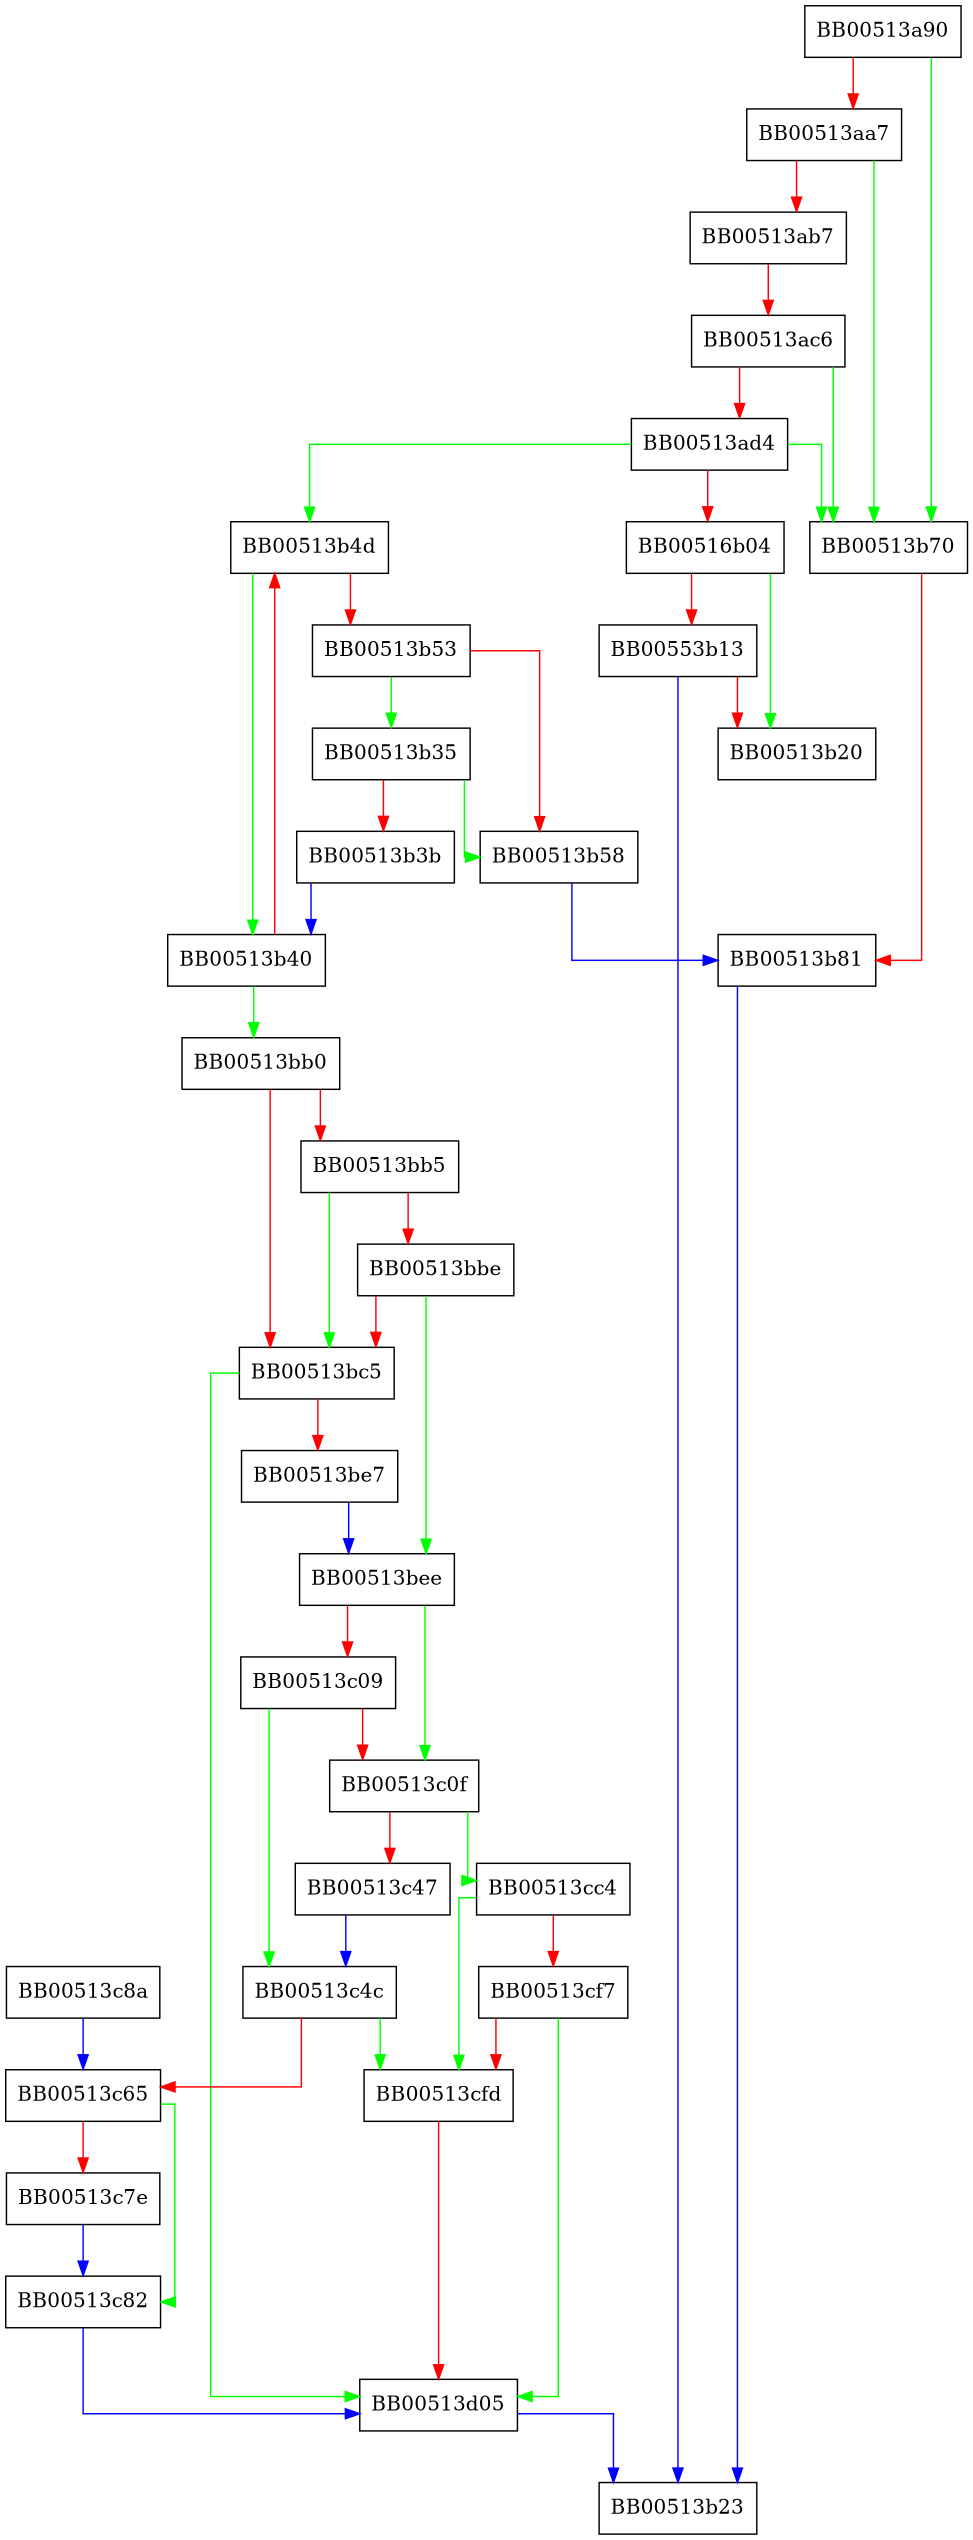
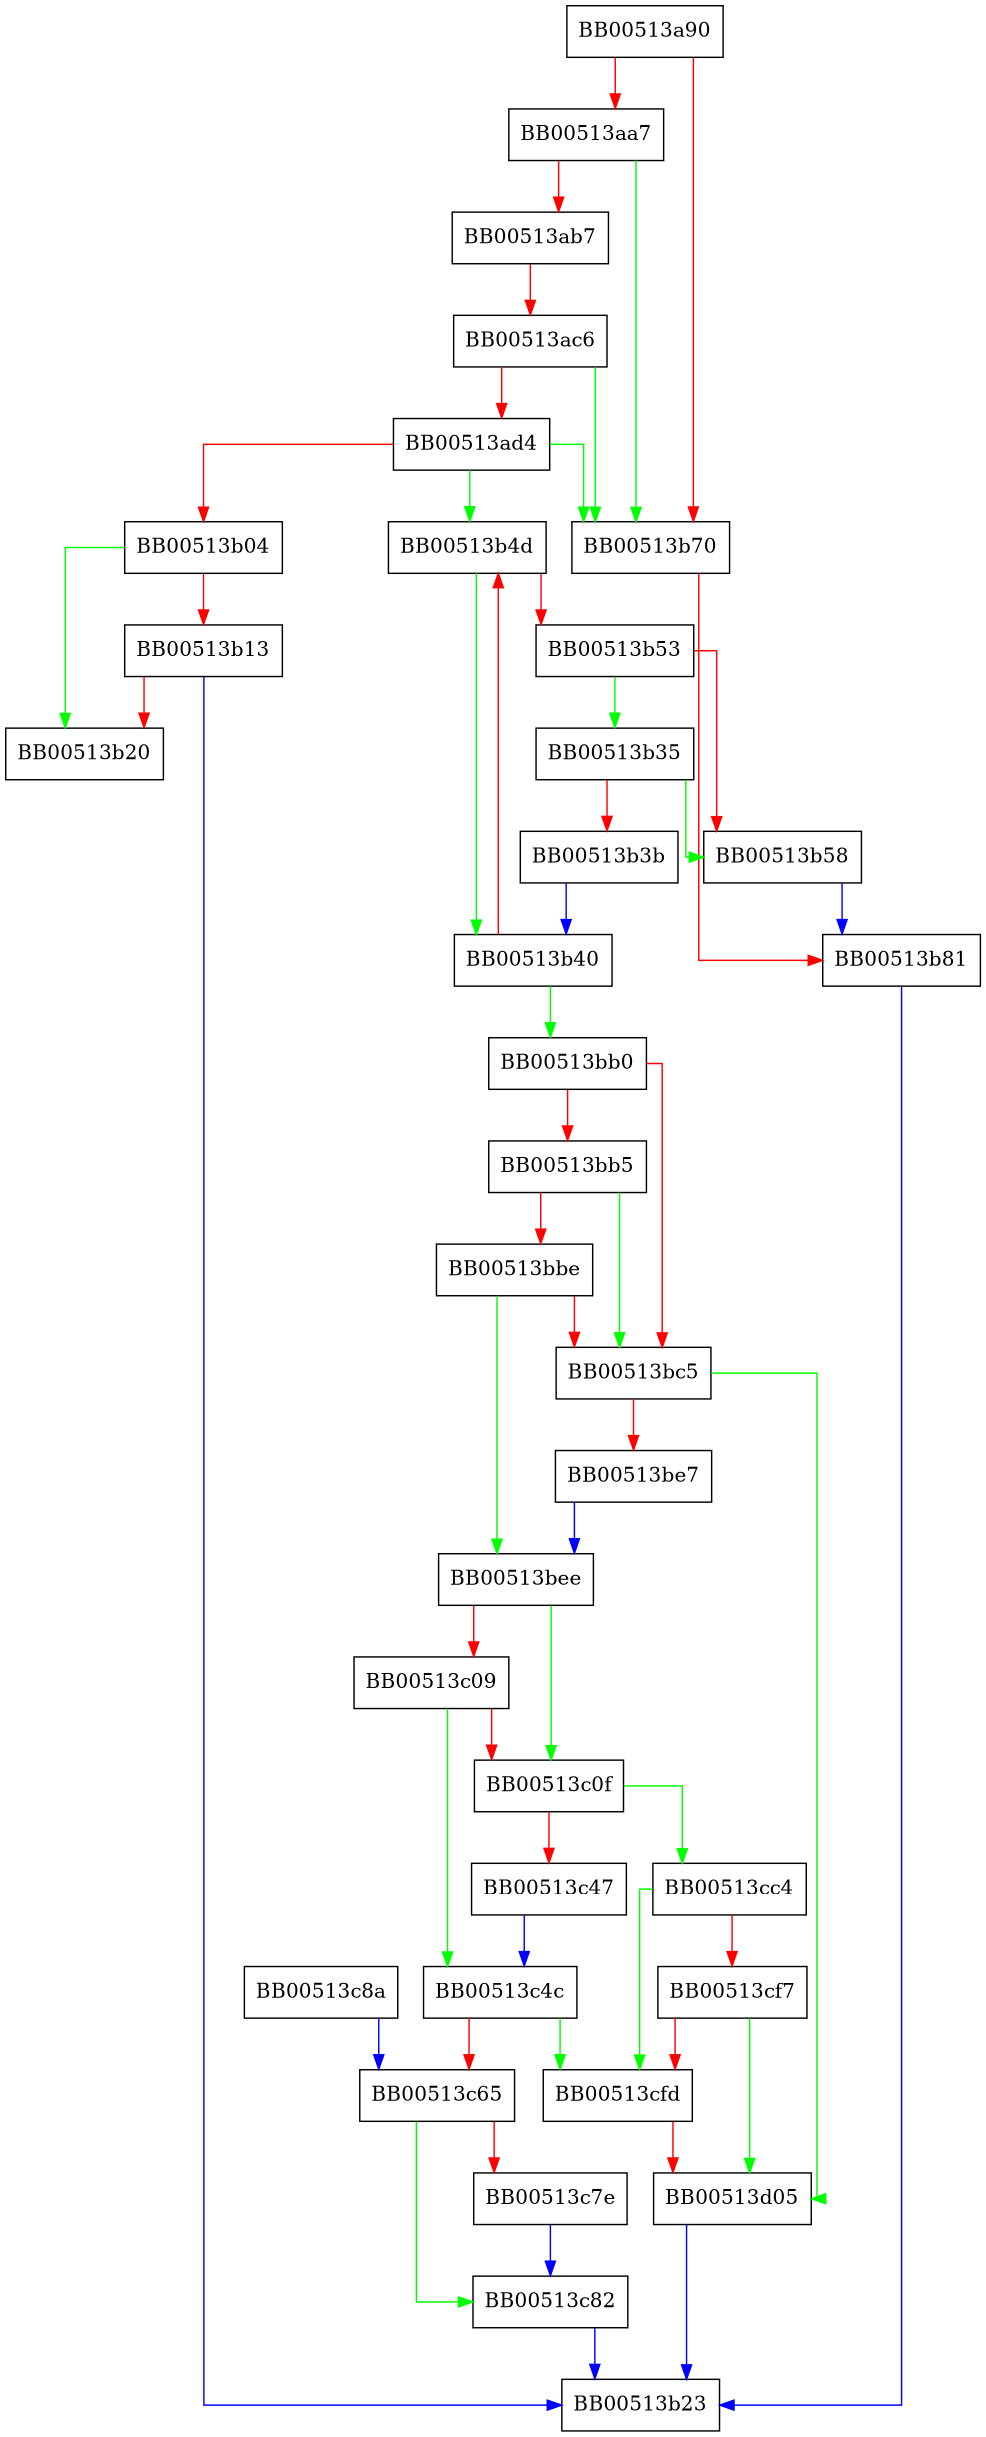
edge "BB00513a90" -> "BB00513b70": color green -> red
node "BB00516b04": label "BB00516b04" -> "BB00513b04"
node "BB00553b13": label "BB00553b13" -> "BB00513b13"
edge "BB00513c82" -> "BB00513d05": now "BB00513c82" -> "BB00513b23"
